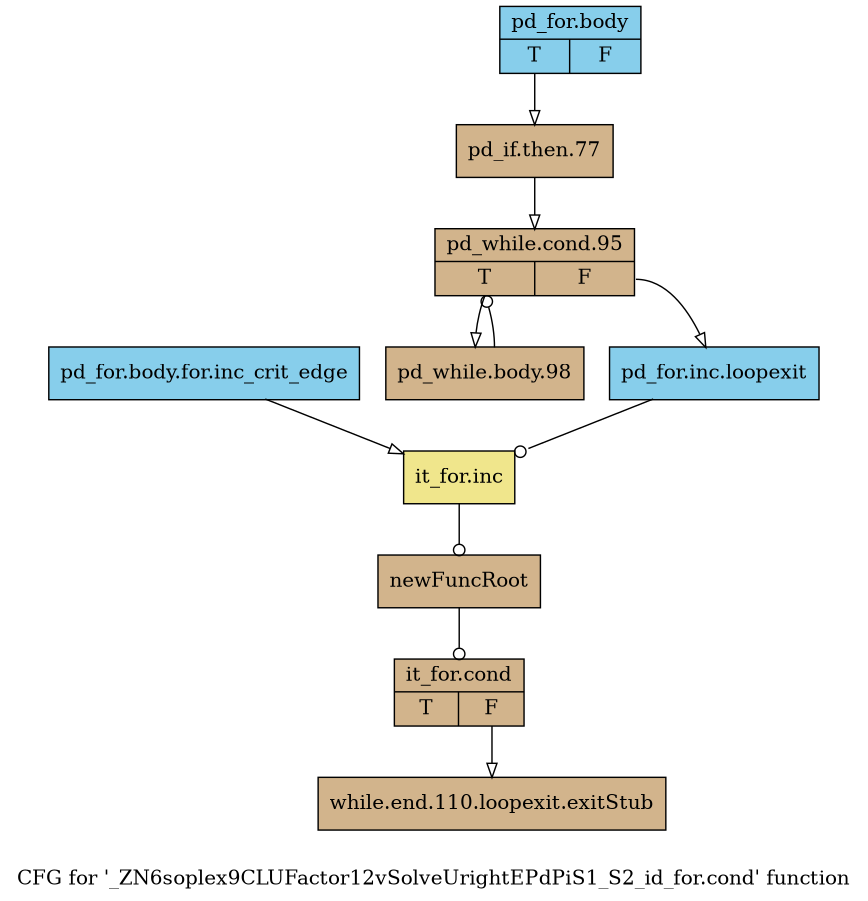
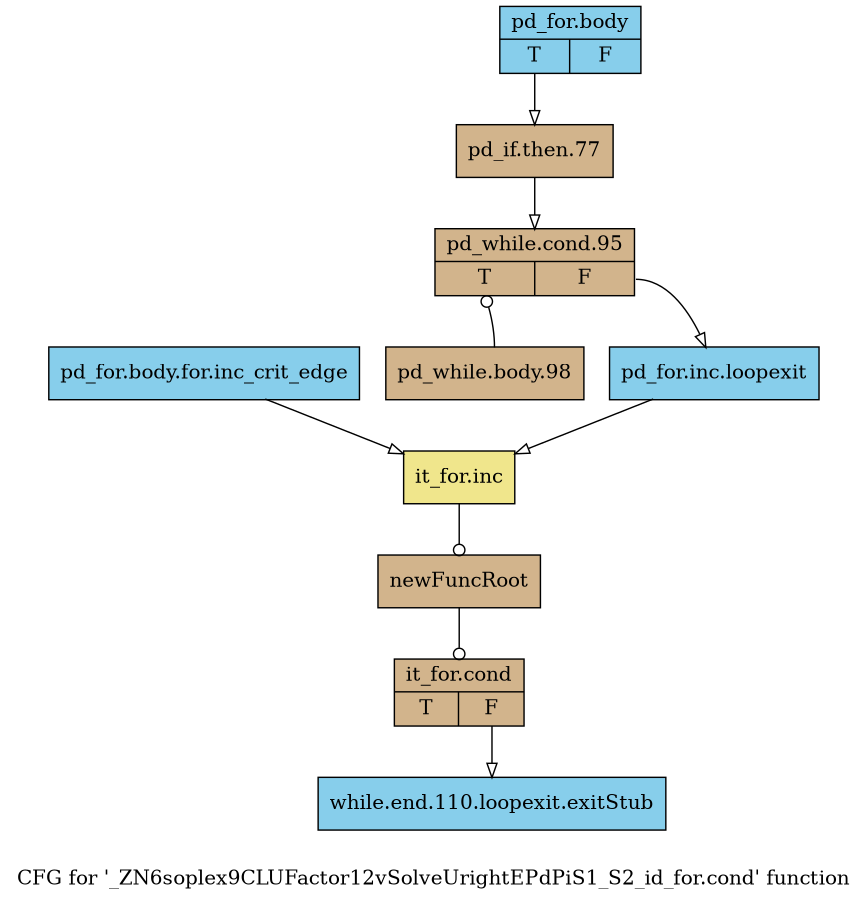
edge "pd_while.cond.95" -> "pd_while.body.98": removed
edge "pd_for.inc.loopexit" -> "it_for.inc": arrowhead odot -> onormal
node "while.end.110.loopexit.exitStub": fillcolor tan -> skyblue
